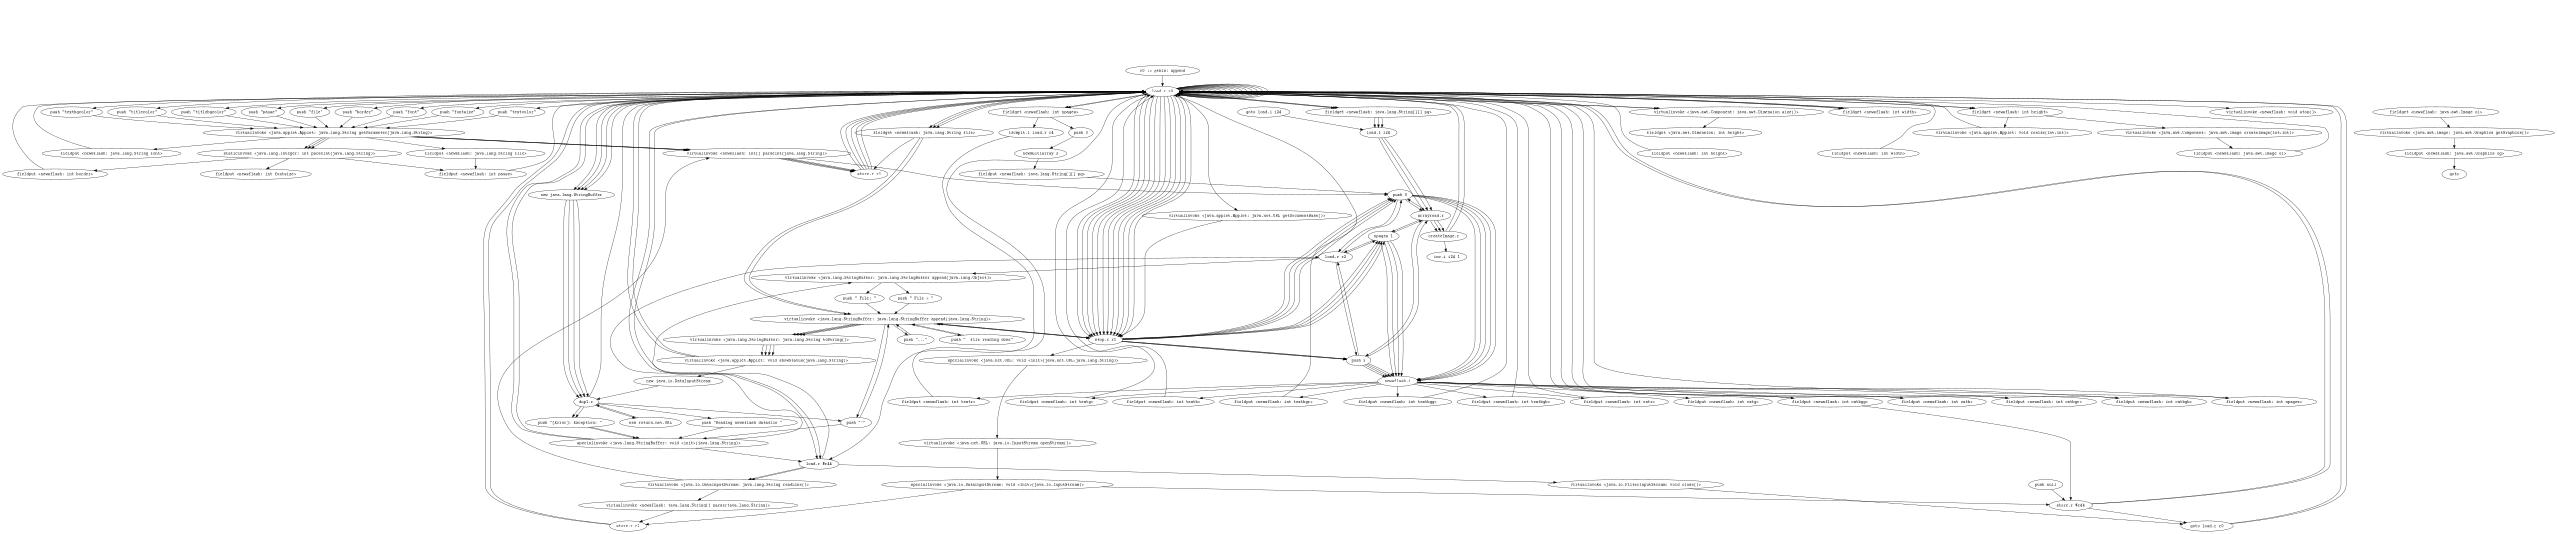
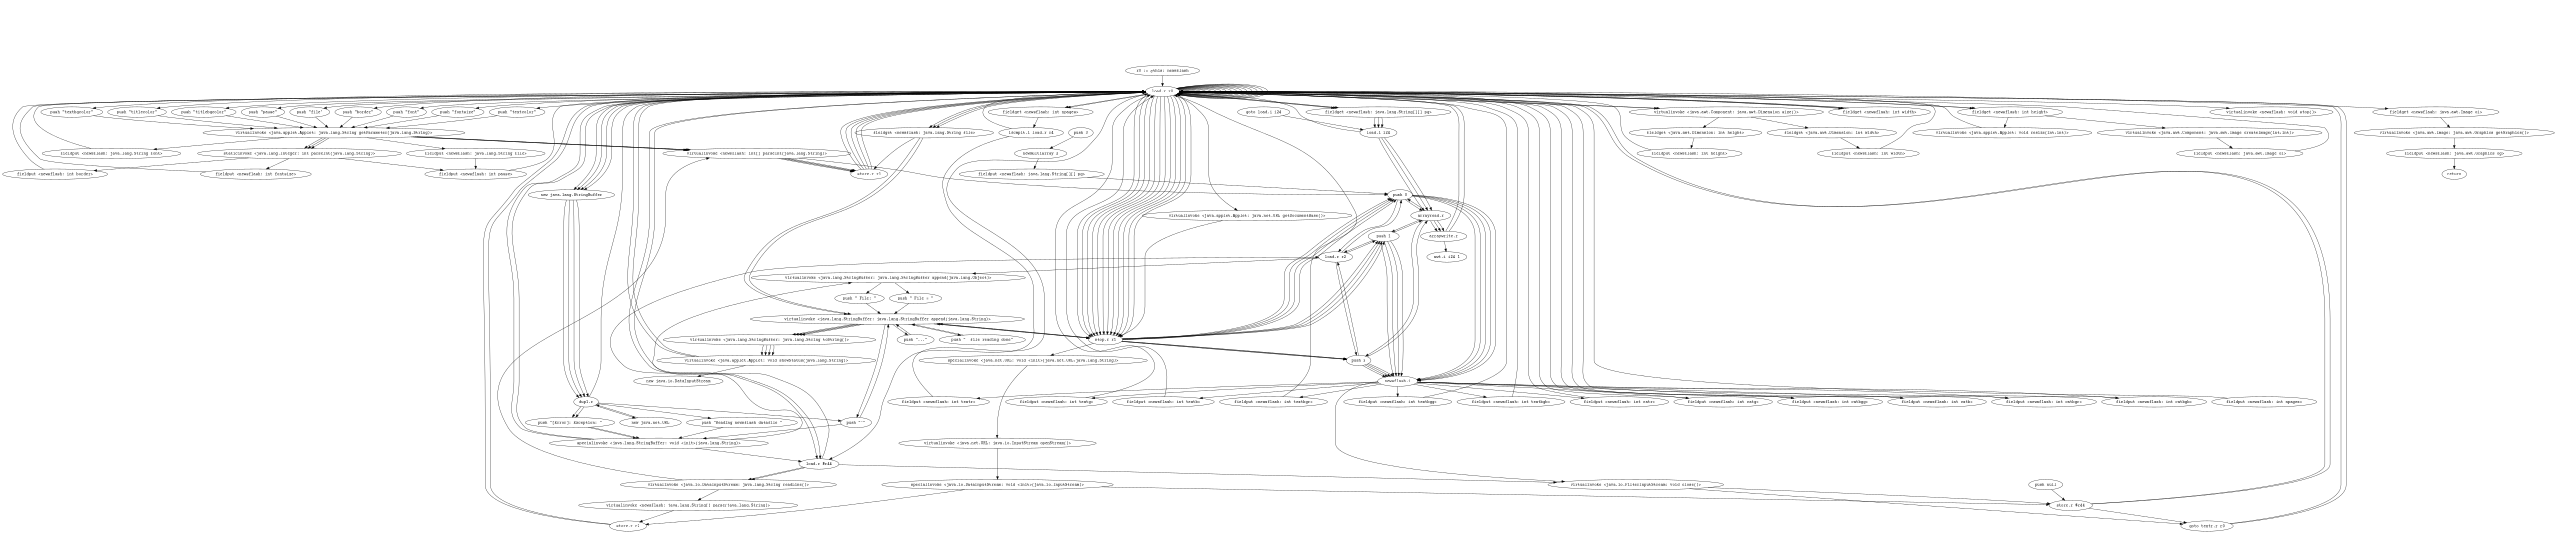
node "r0 := @this: append": label "r0 := @this: append" -> "r0 := @this: newsflash"
edge "load.r r0" -> "fieldget <newsflash: java.awt.Image oi>": added
edge "fieldput <newsflash: int fontsize>" -> "load.r r0": added
edge "ifcmplt.i load.r r4" -> "load.r r0": added
edge "load.i i24" -> "load.r r0": added
edge "fieldget <newsflash: int npages>" -> "push 3": removed
node "fieldget <java.awt.Dimension: int width>": added
edge "fieldget <java.awt.Dimension: int height>" -> "fieldput <newsflash: int height>": added
edge "fieldput <newsflash: int catg>" -> "load.r r0": added
node "goto": label "goto" -> "return"
node "npages 1": label "npages 1" -> "push 1"
node "createImage.r": label "createImage.r" -> "arraywrite.r"
node "inc.i i24 1": label "inc.i i24 1" -> "awt.i i24 1"
edge "newsflash.i" -> "fieldput <newsflash: int npages>": now "newsflash.i" -> "virtualinvoke <java.io.FilterInputStream: void close()>"
edge "new java.io.DataInputStream" -> "dup1.r": removed
node "new return.net.URL": label "new return.net.URL" -> "new java.net.URL"
edge "fieldput <newsflash: int catbgg>" -> "store.r $r44": now "virtualinvoke <java.io.FilterInputStream: void close()>" -> "store.r $r44"
node "goto load.r r0": label "goto load.r r0" -> "goto textr.r r0"
